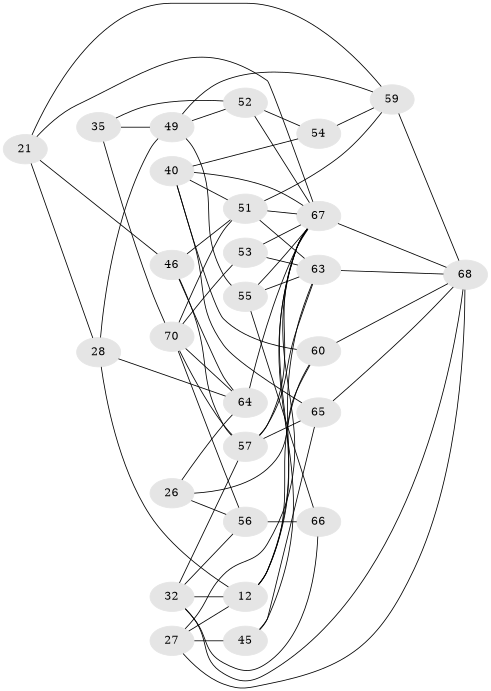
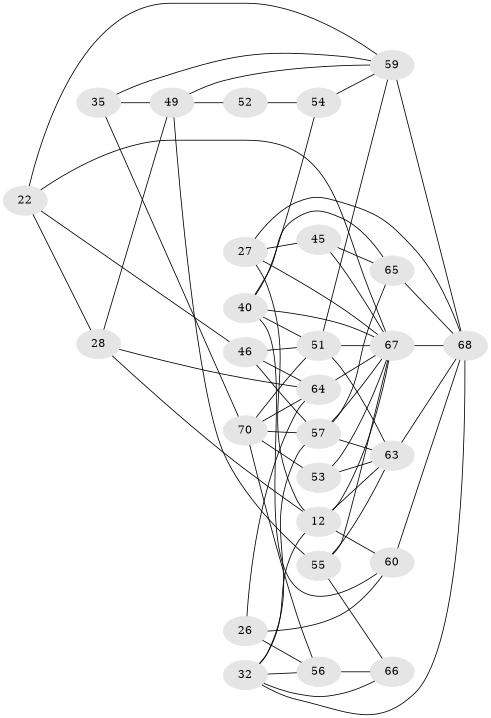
edge "52" -- "35": now "59" -- "35"
node "21": label "21" -> "22"
edge "52" -- "67": removed
